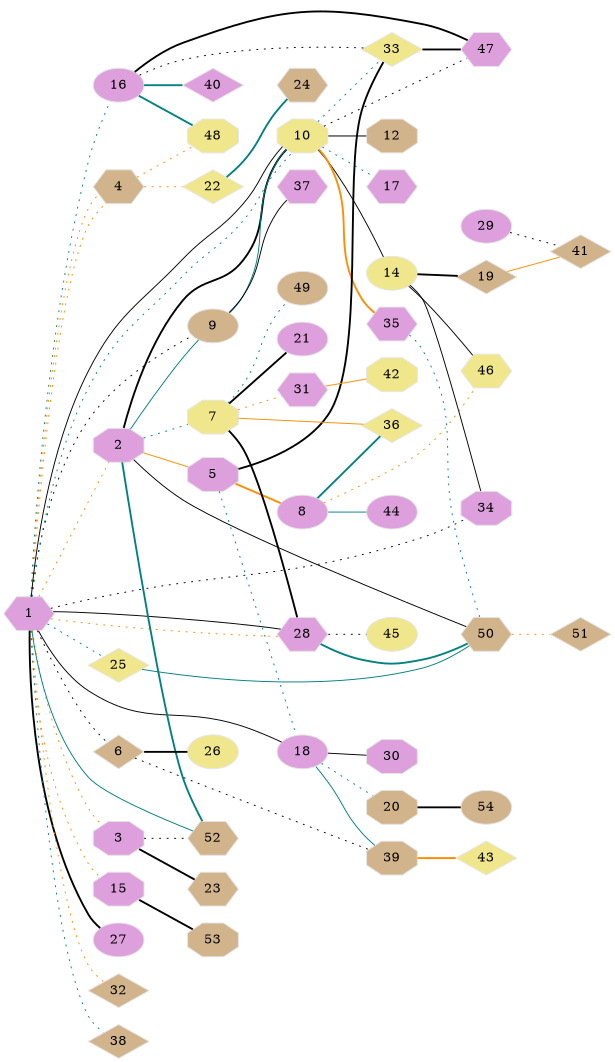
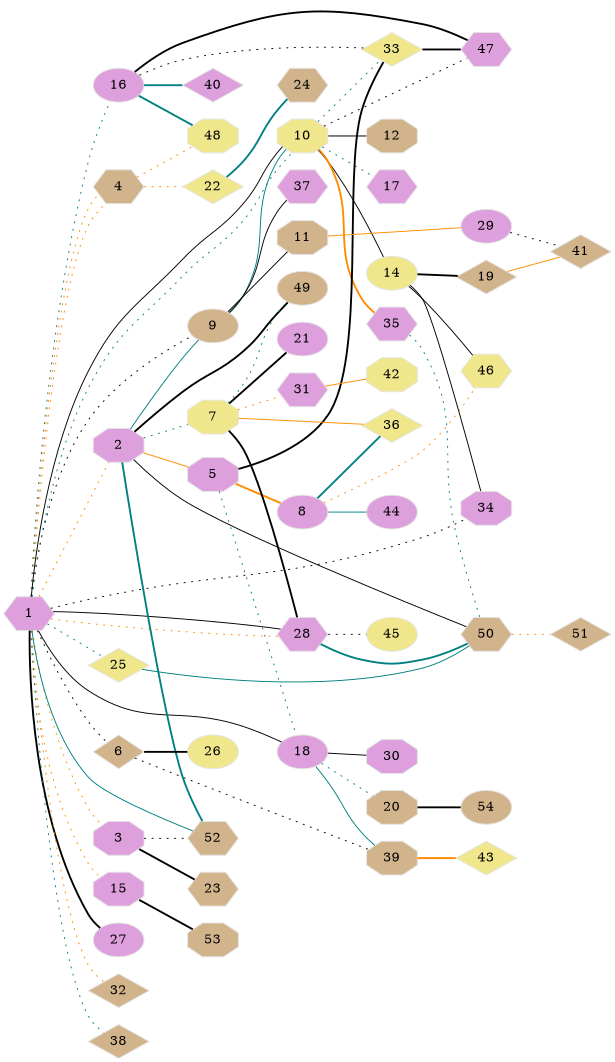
node "11": added
edge "10" -- "2": now "49" -- "2"
